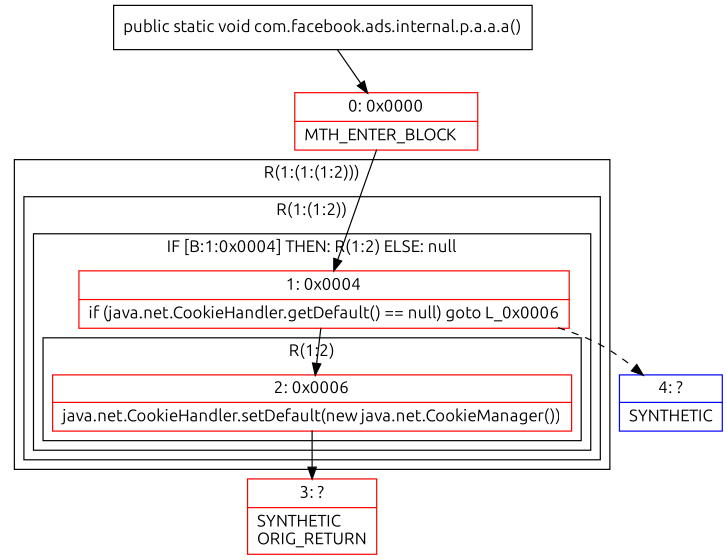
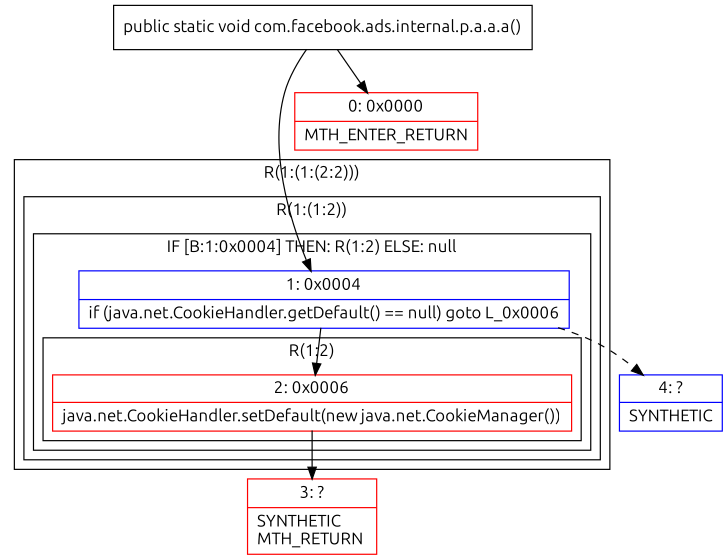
node "0: 0x0000": text "MTH_ENTER_BLOCK" -> "MTH_ENTER_RETURN"
cluster "R(1:(1:(1:2)))": label "R(1:(1:(1:2)))" -> "R(1:(1:(2:2)))"
edge "0: 0x0000" -> "1: 0x0004": now "public static void com.facebook.ads.internal.p.a.a.a()" -> "1: 0x0004"
node "1: 0x0004": color red -> blue
node "3: ?": text "ORIG_RETURN" -> "MTH_RETURN"
